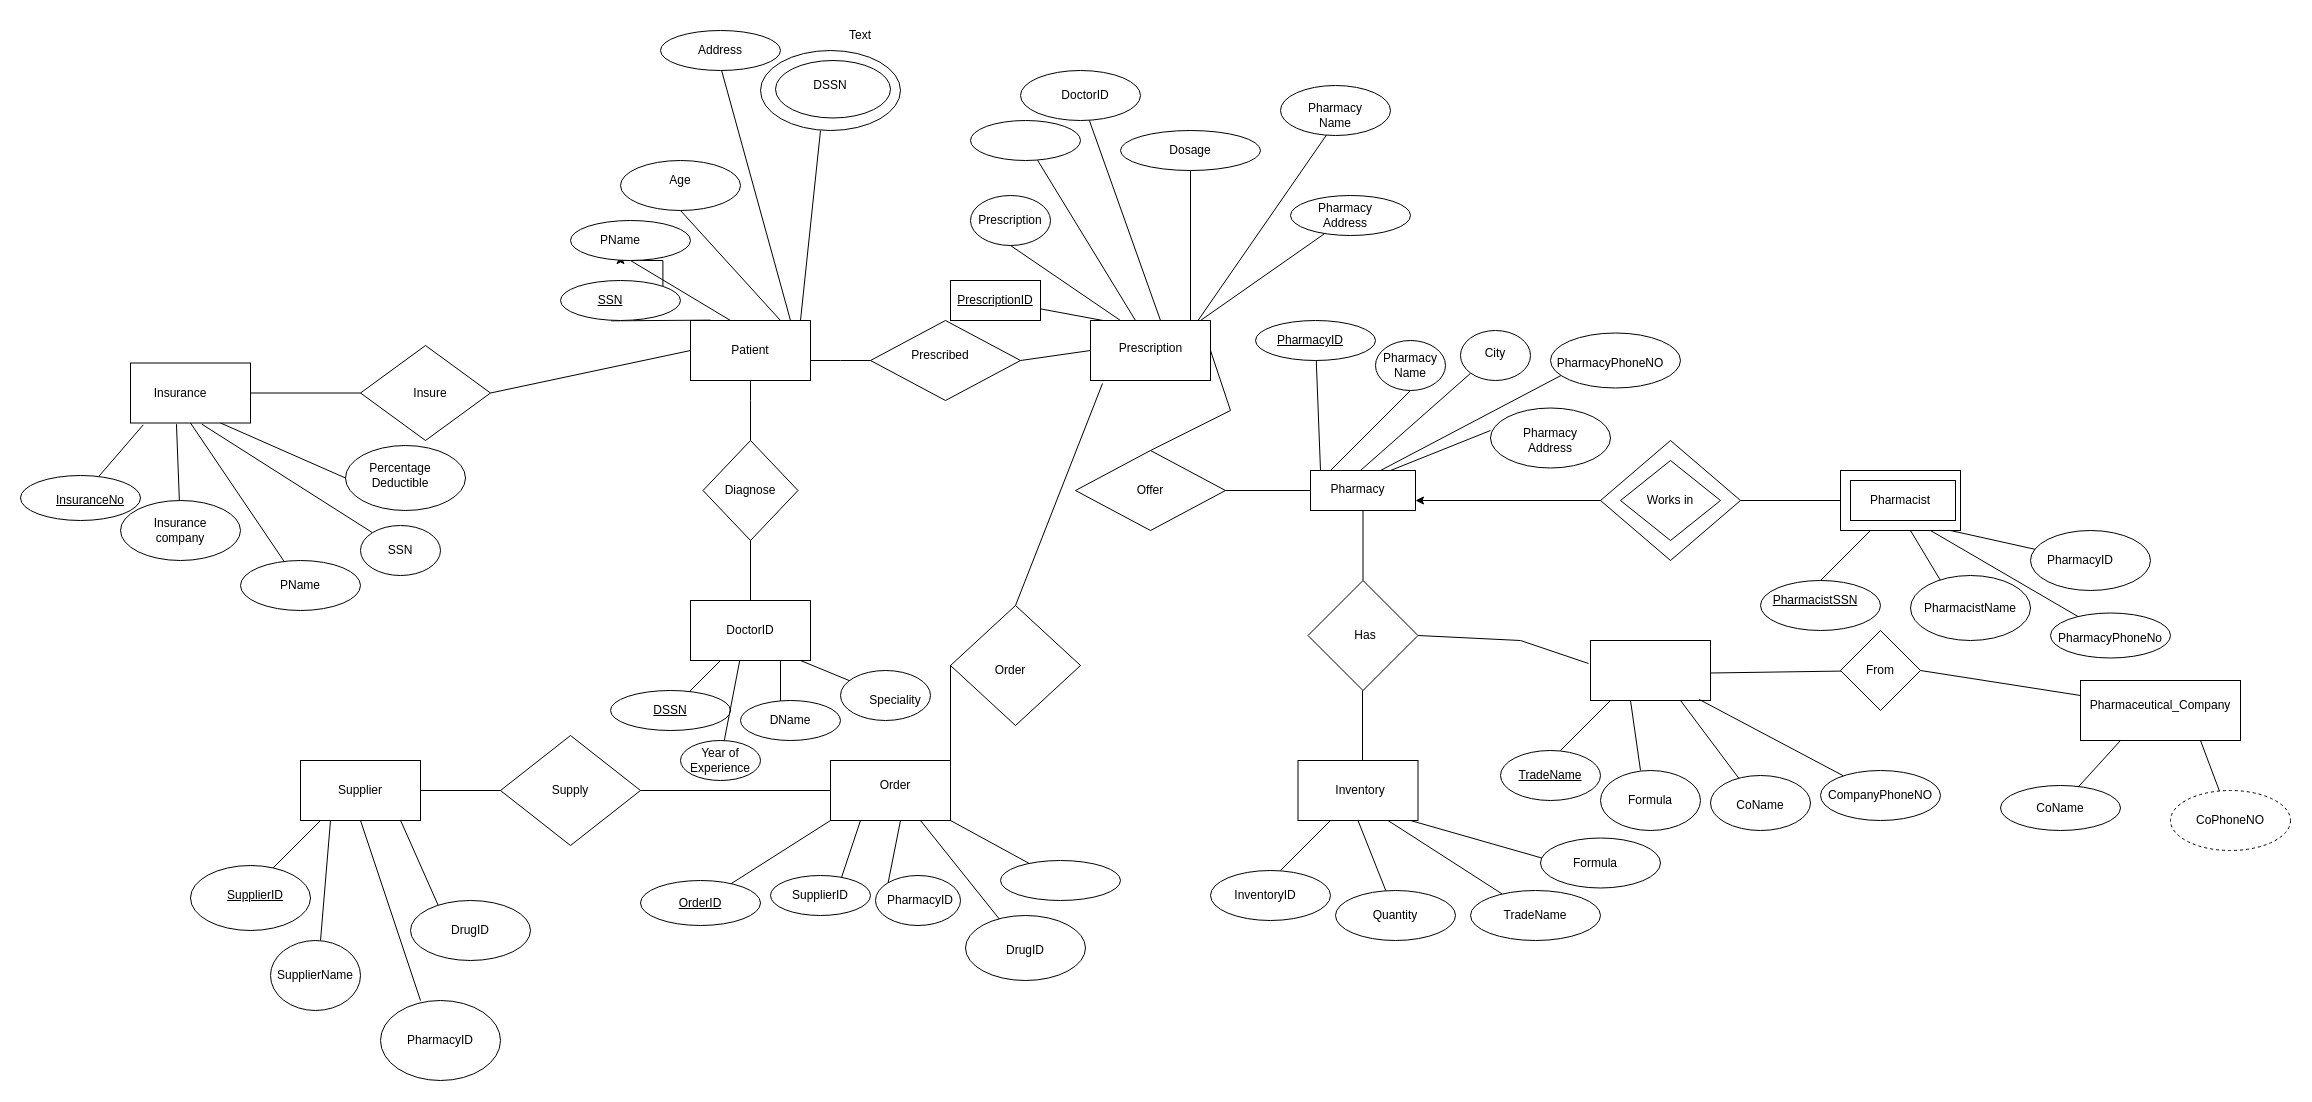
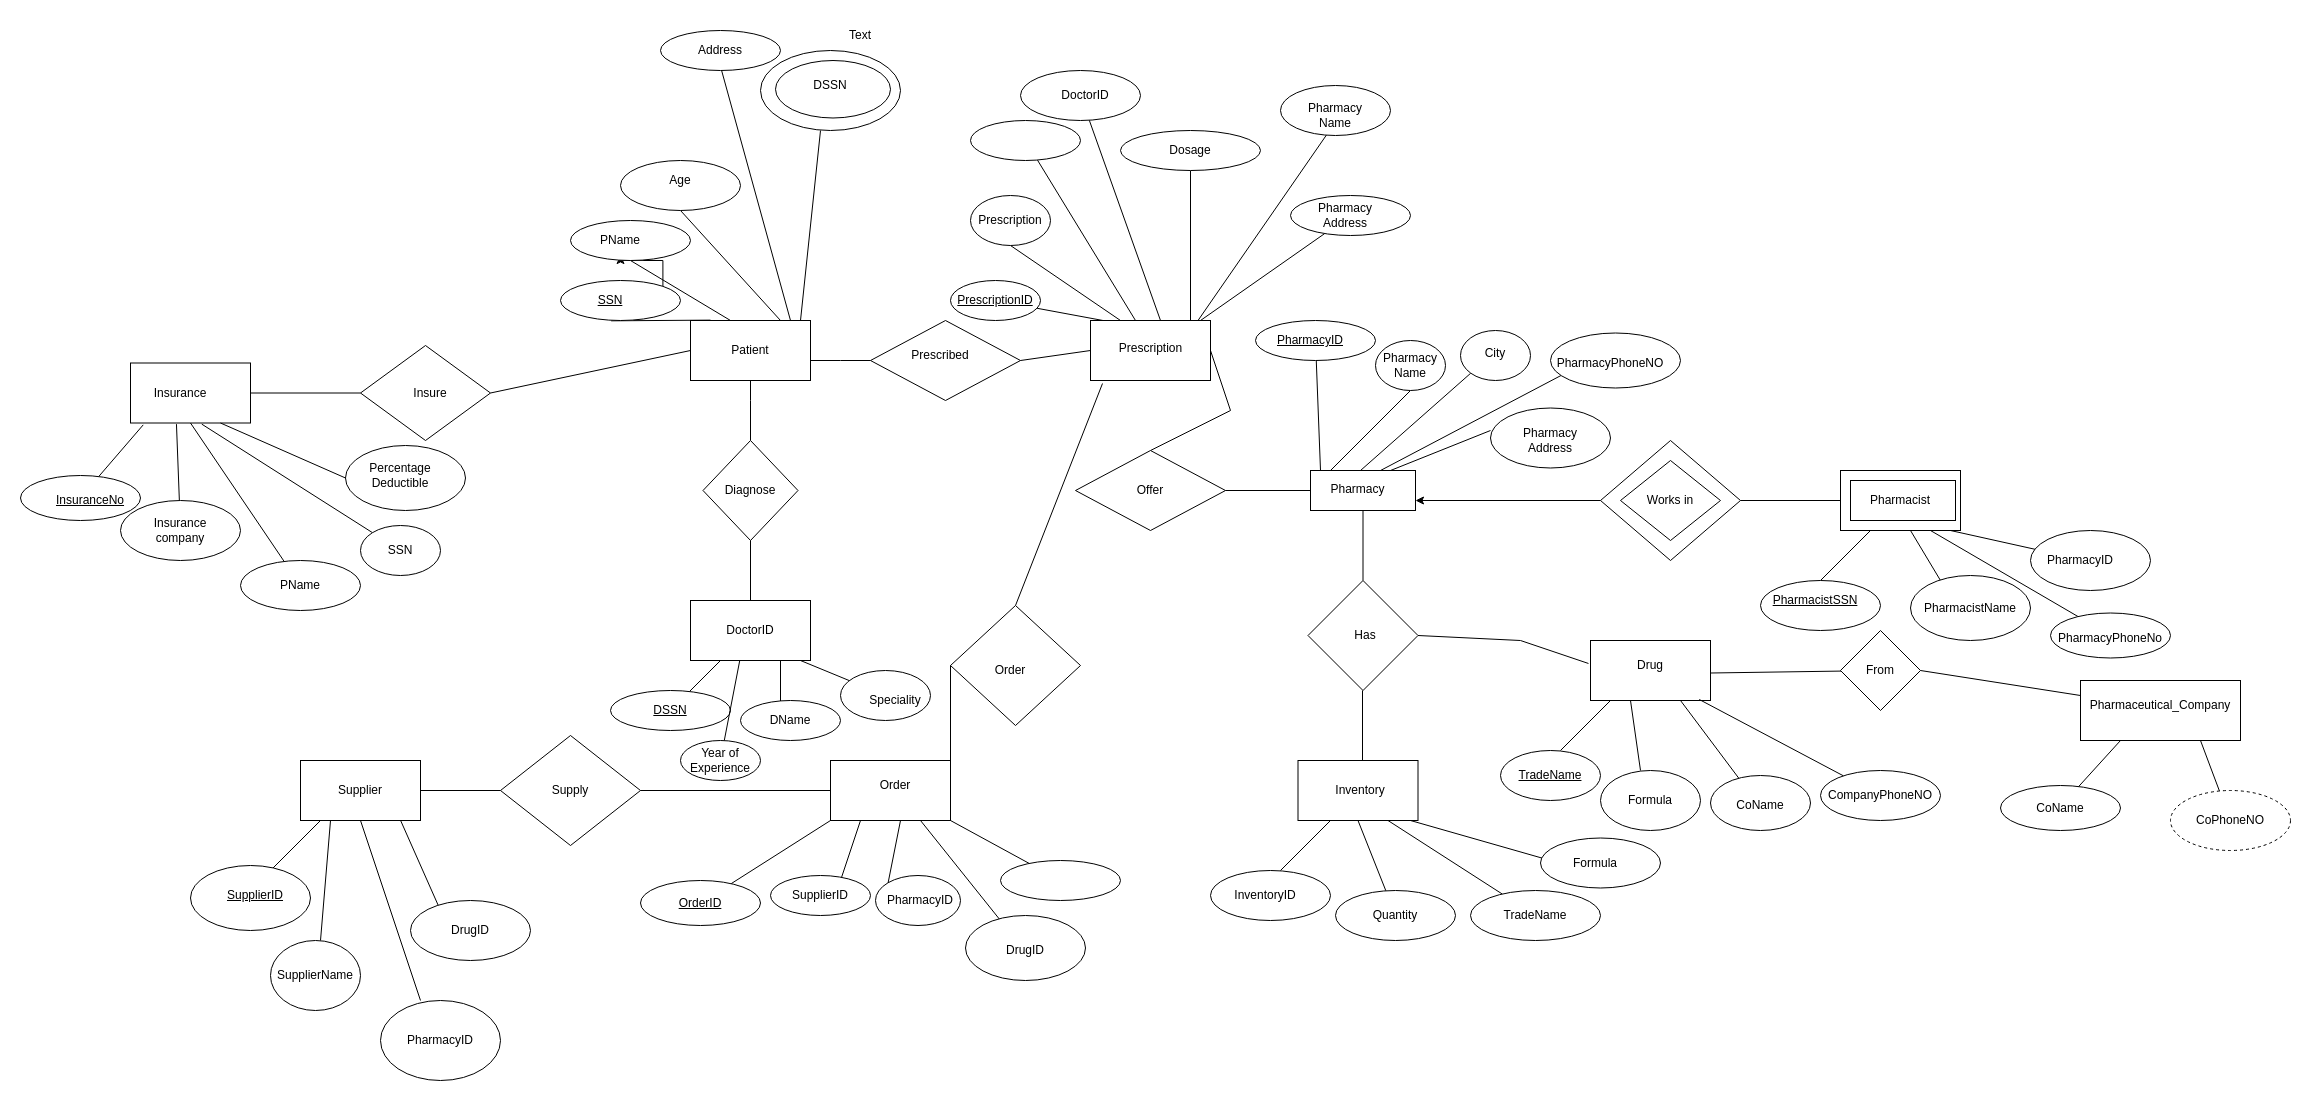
node "PrescriptionID": shape rectangle -> ellipse
node "Drug": added
